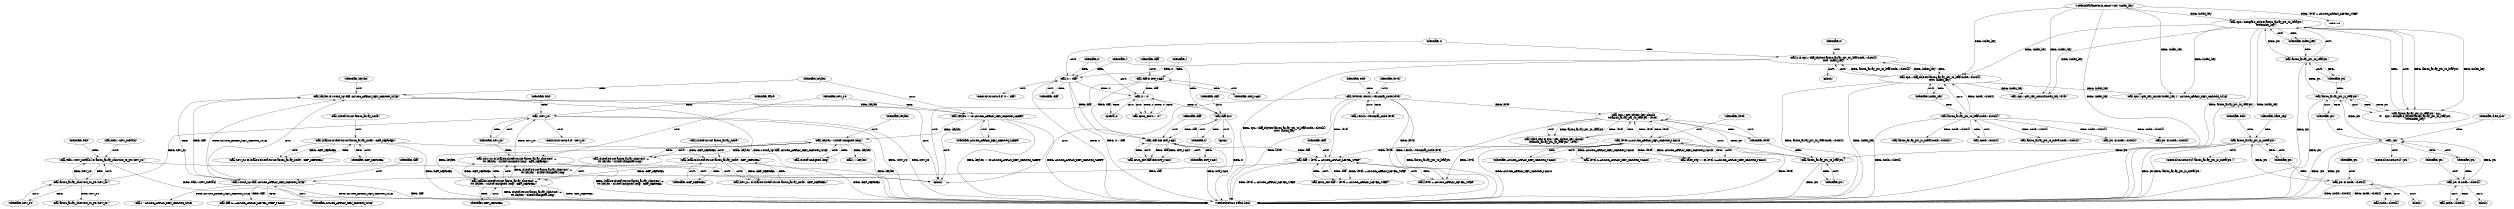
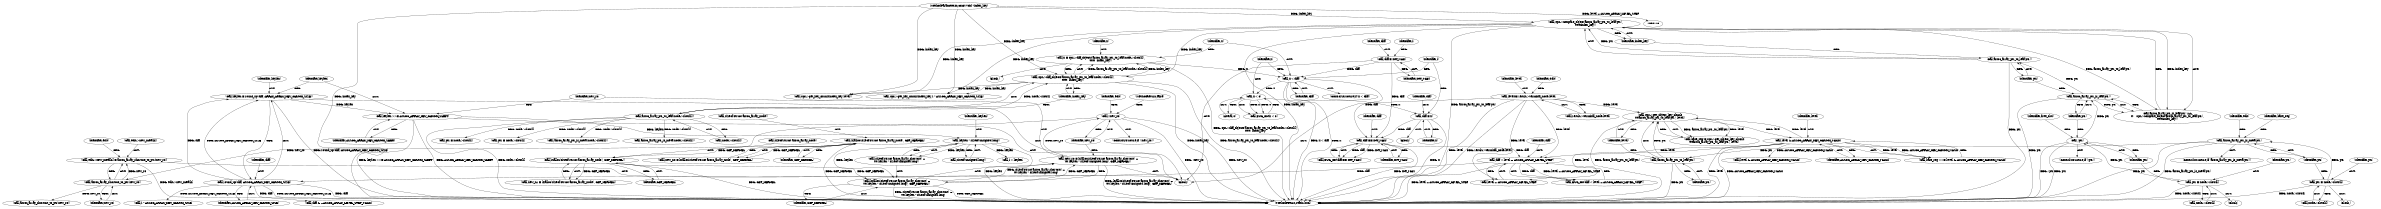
edge "(Call,diff = INT_MAX)" -> "(Call,x < 0)": now "(Call,diff = INT_MAX)" -> "(Call,x < diff)"
node "(Call,keylen = round_up(diff, ASSOC_ARRAY_KEY_CHUNK_SIZE))": label "(Call,keylen = round_up(diff, ASSOC_ARRAY_KEY_CHUNK_SIZE))" -> "(Call,keylen = round_up(diff, ARRAY_ARRAY_KEY_CHUNK_SIZE))"
node "(Identifier,false)": label "(Identifier,false)" -> "(MethodReturn,false)"
